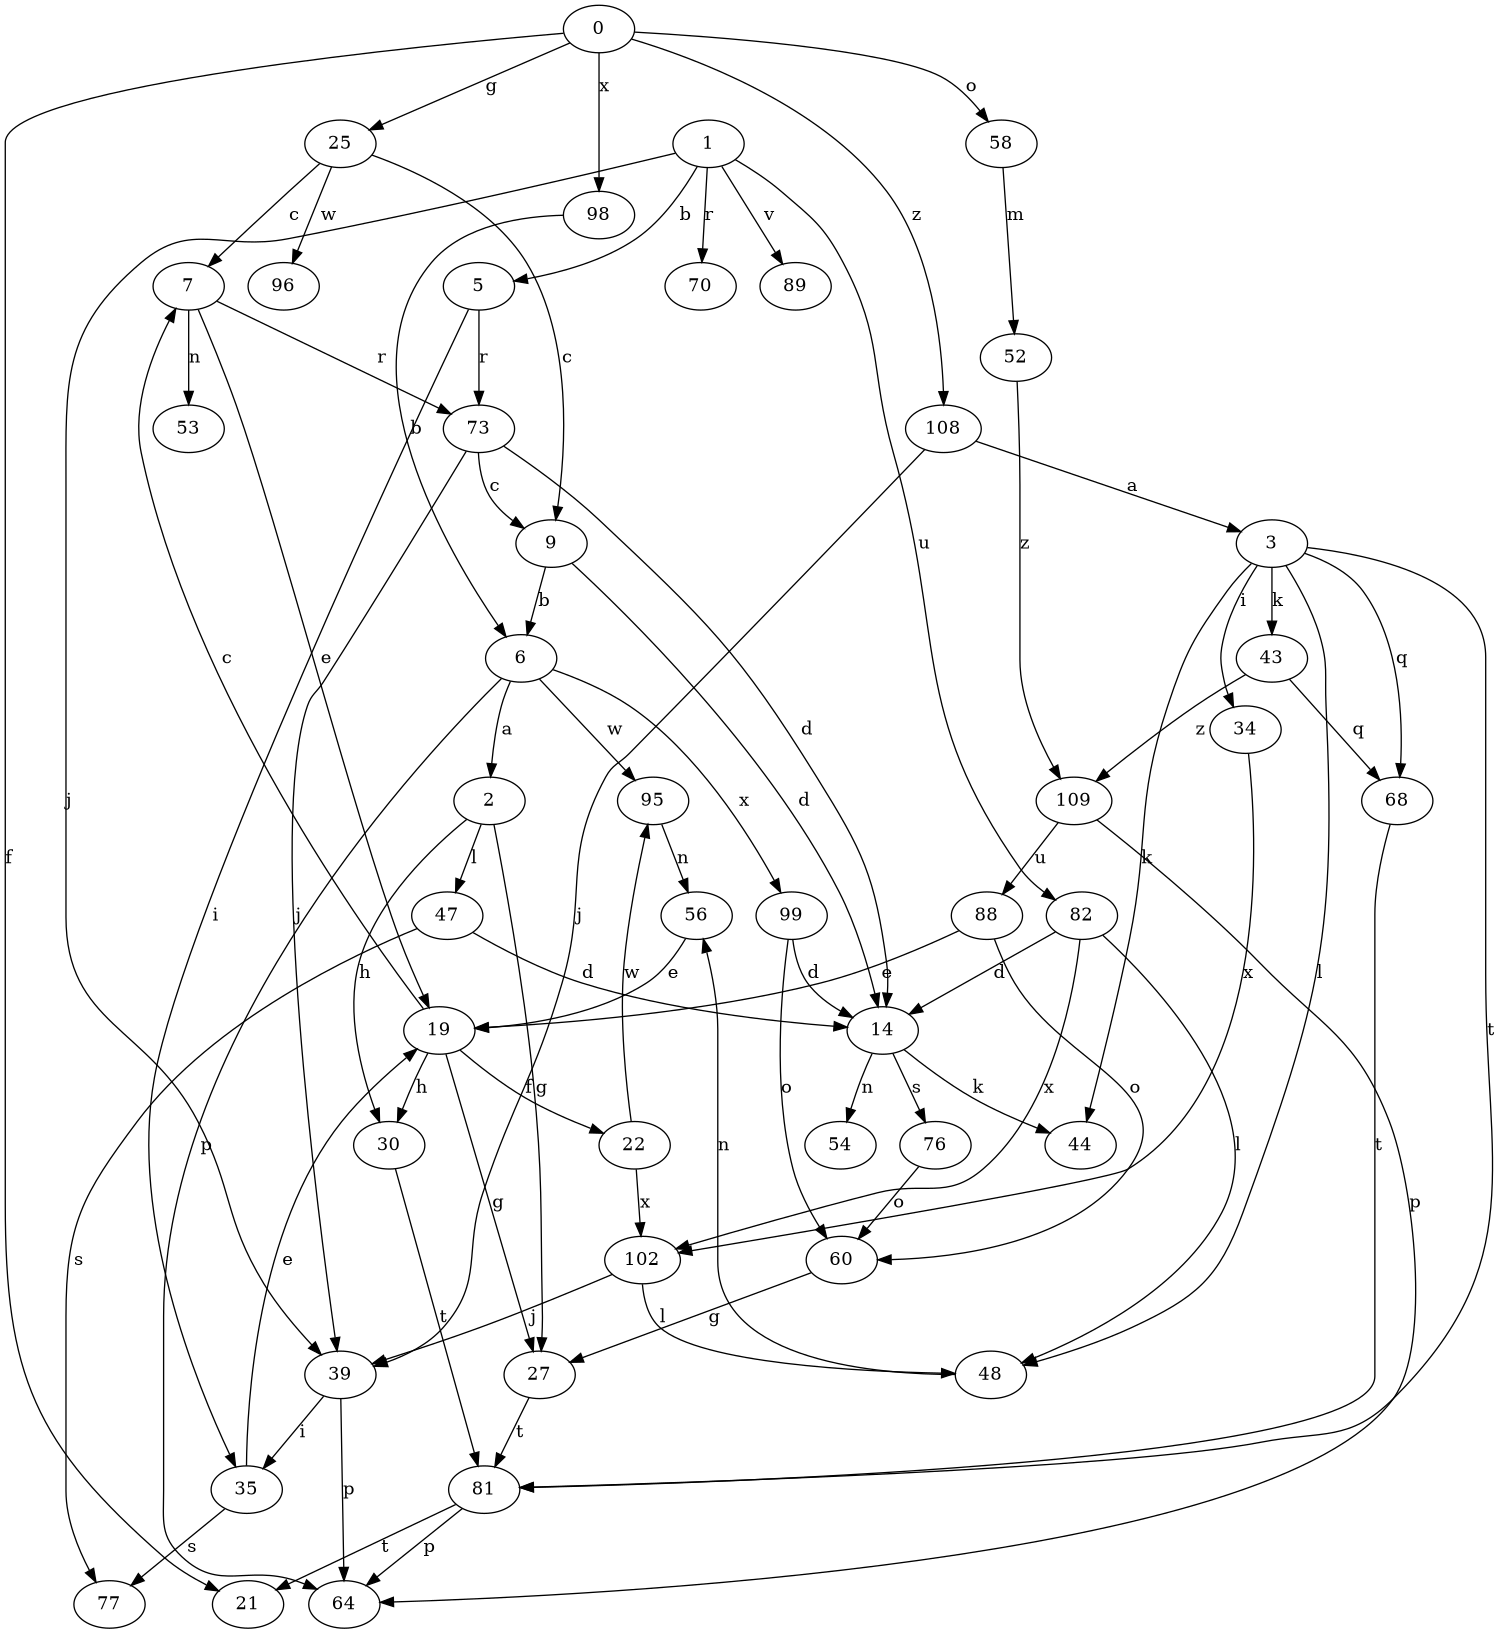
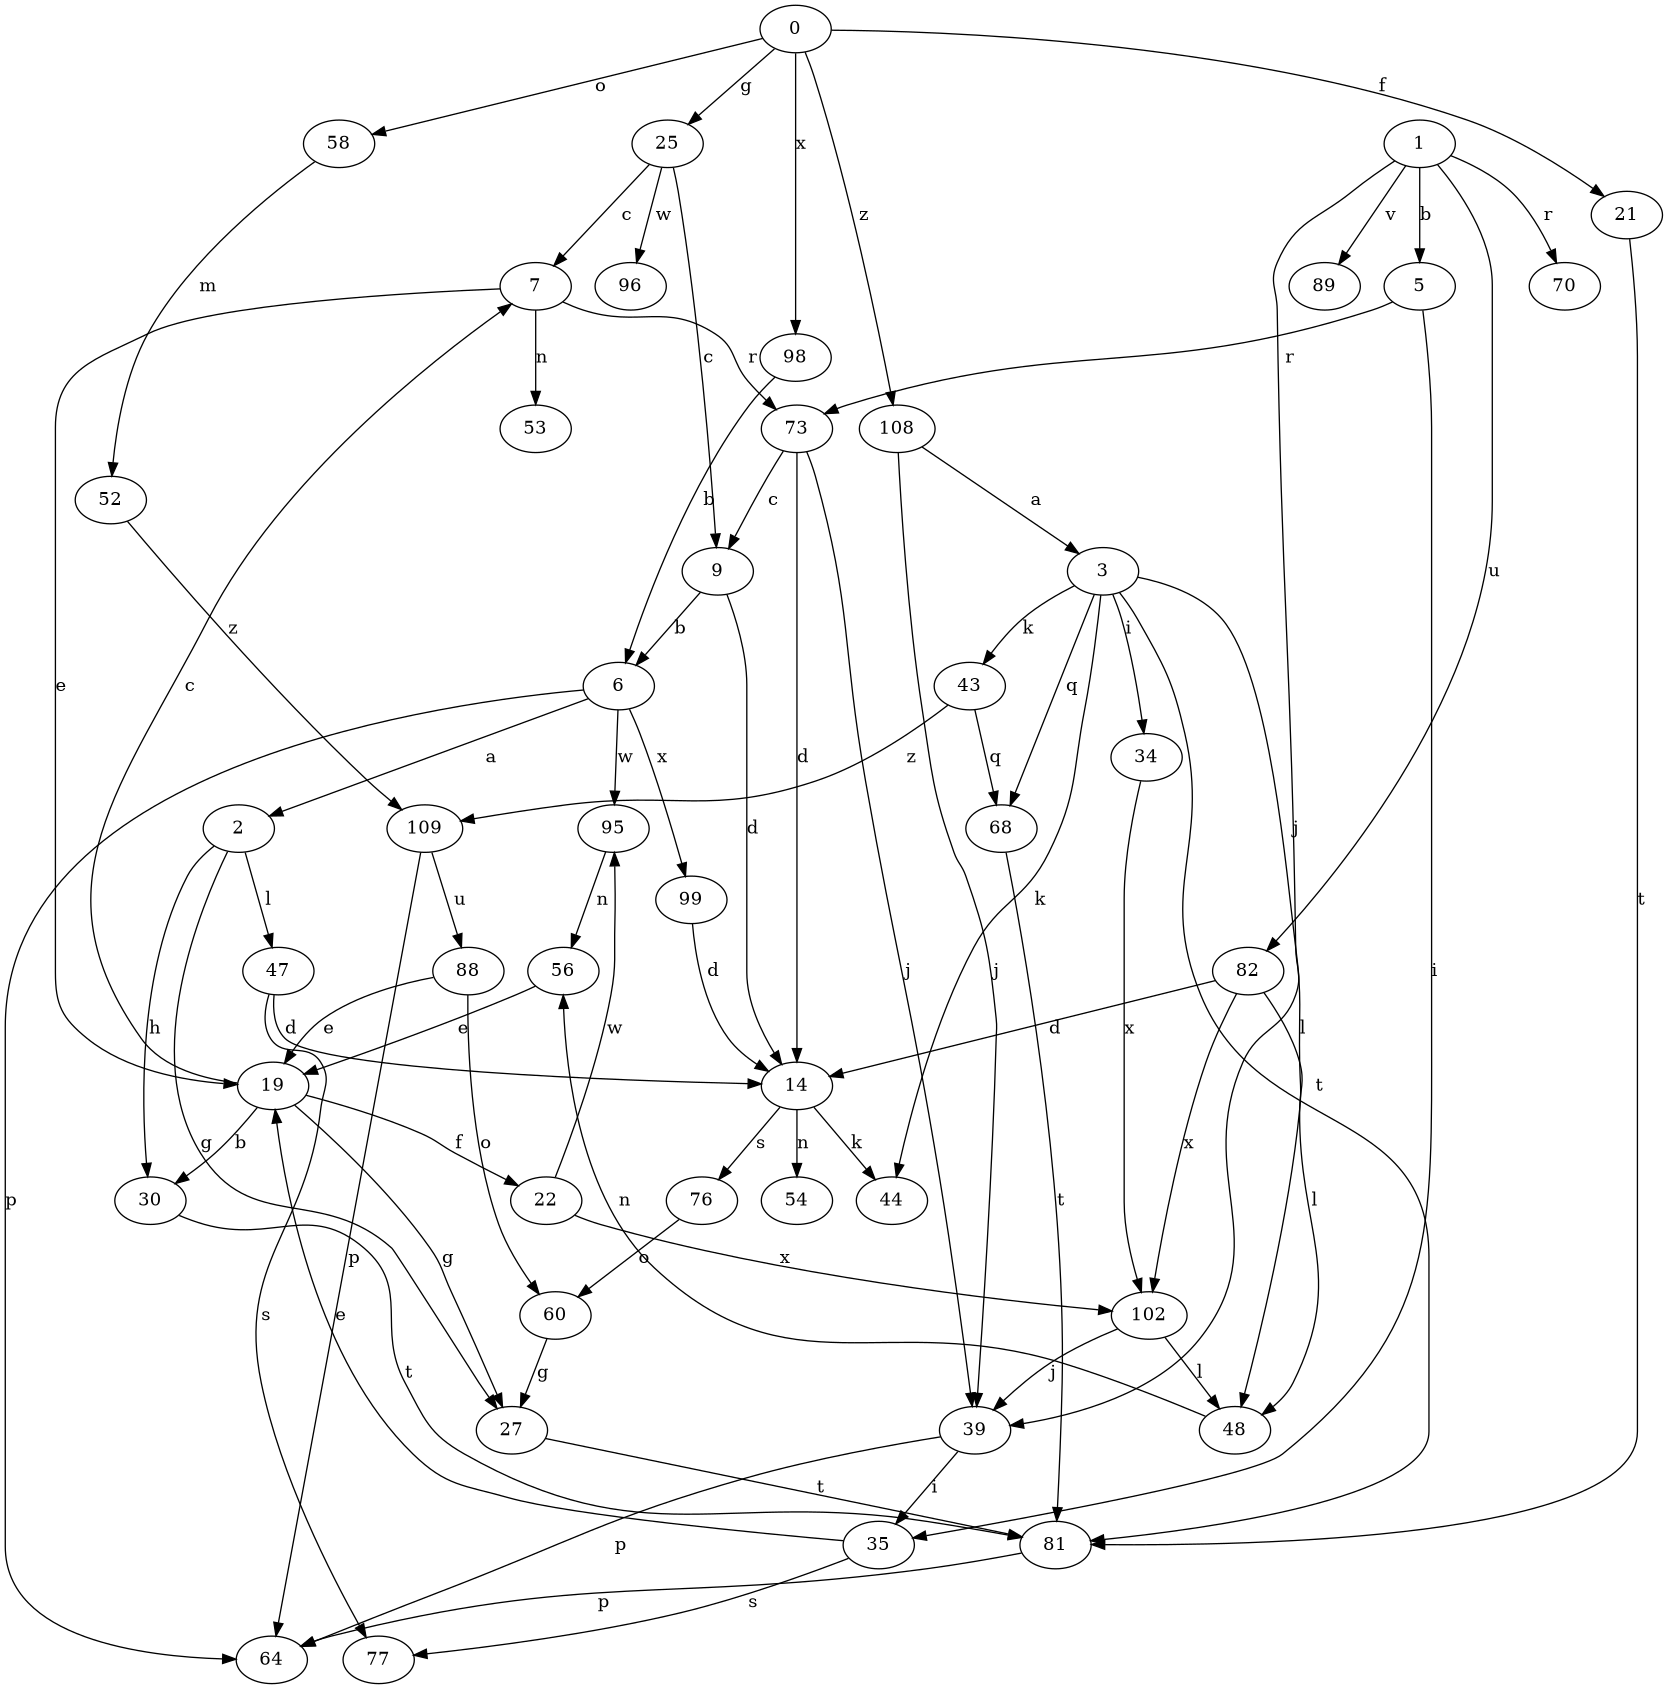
edge "99" -> "60": removed, label "o"
edge "19" -> "30": label "h" -> "b"
edge "81" -> "21": reversed
